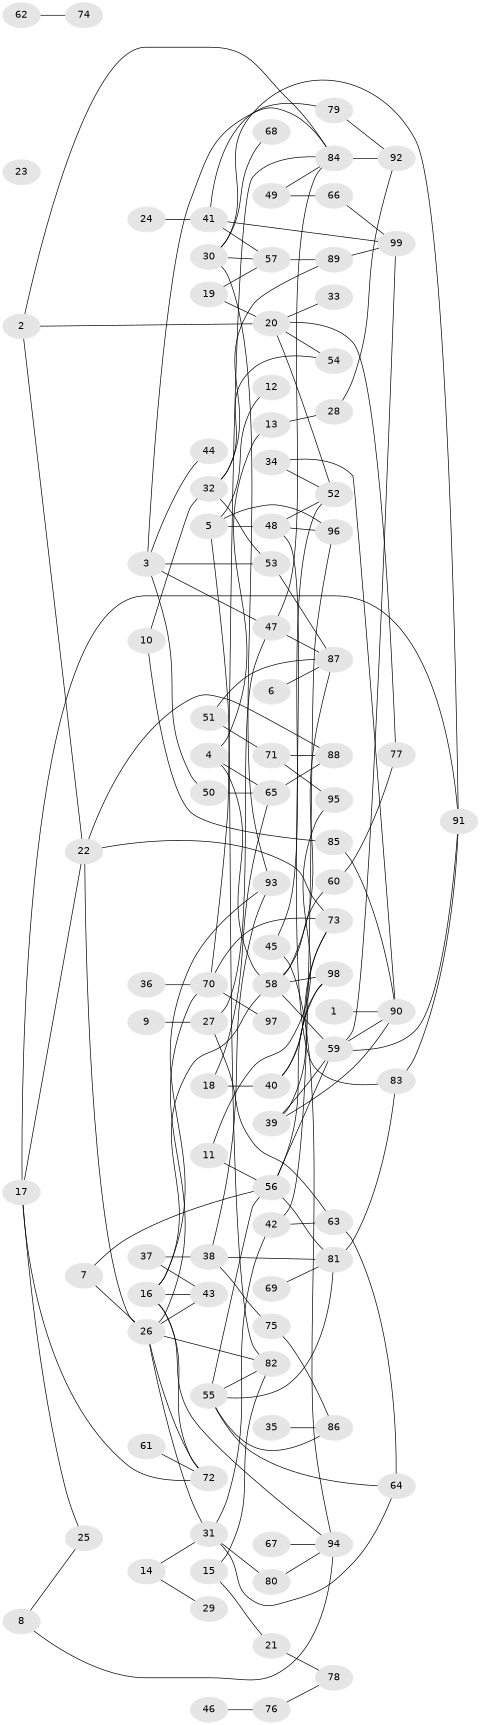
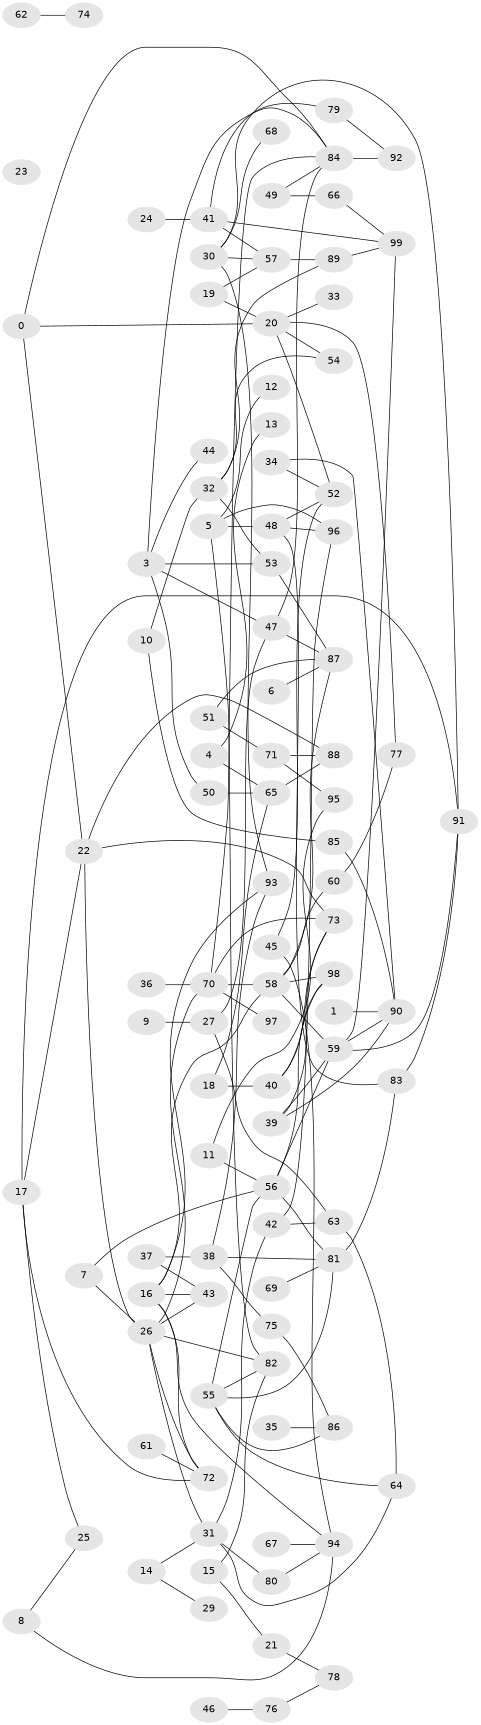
node "2": label "2" -> "0"
node "28": removed
edge "4" -- "58": now "70" -- "58"
